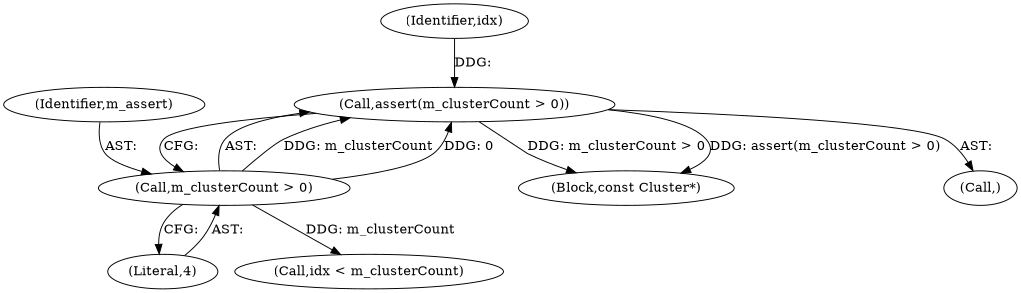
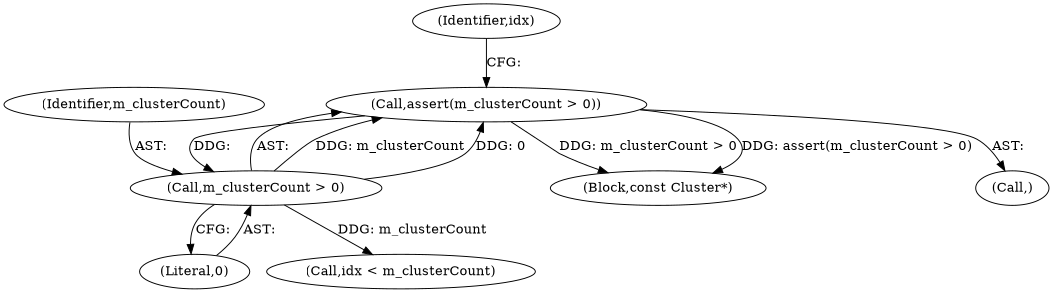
edge "(Identifier,idx)" -> "(Call,assert(m_clusterCount > 0))": label "DDG: " -> "CFG: "
node "(Identifier,m_assert)": label "(Identifier,m_assert)" -> "(Identifier,m_clusterCount)"
edge "(Call,assert(m_clusterCount > 0))" -> "(Call,m_clusterCount > 0)": label "CFG: " -> "DDG: "
node "(Literal,4)": label "(Literal,4)" -> "(Literal,0)"
